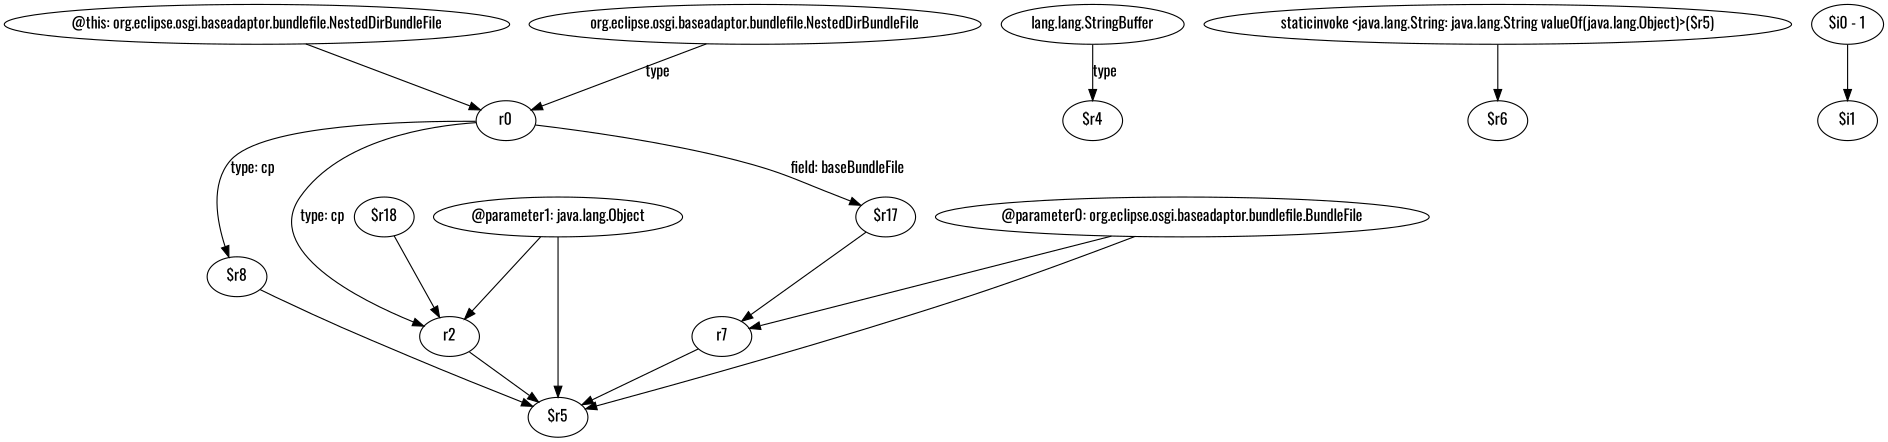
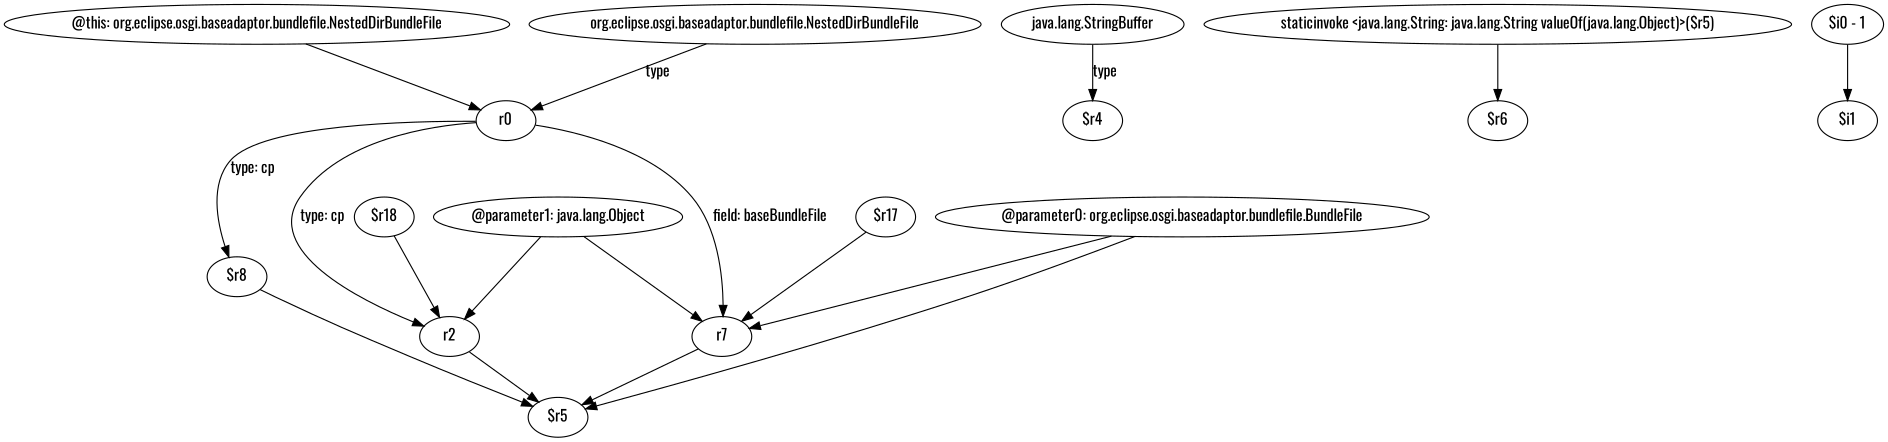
node "lang.lang.StringBuffer": label "lang.lang.StringBuffer" -> "java.lang.StringBuffer"
edge "r0" -> "$r17": now "r0" -> "r7"
edge "@parameter1: java.lang.Object" -> "$r5": now "@parameter1: java.lang.Object" -> "r7"
